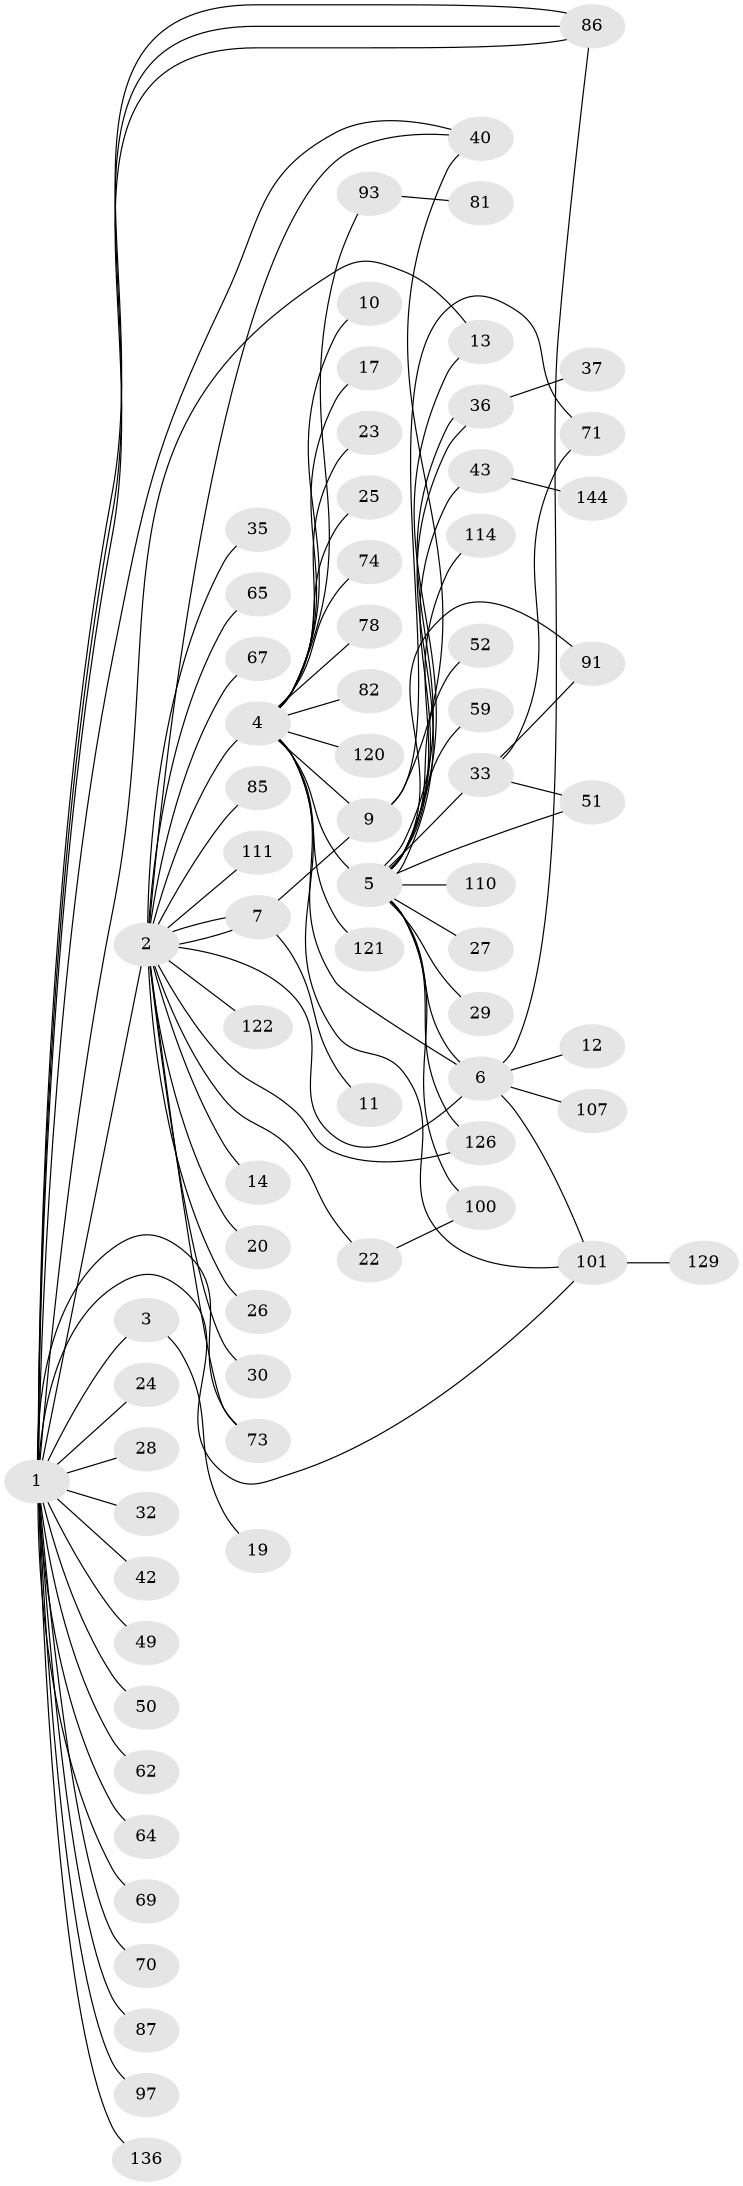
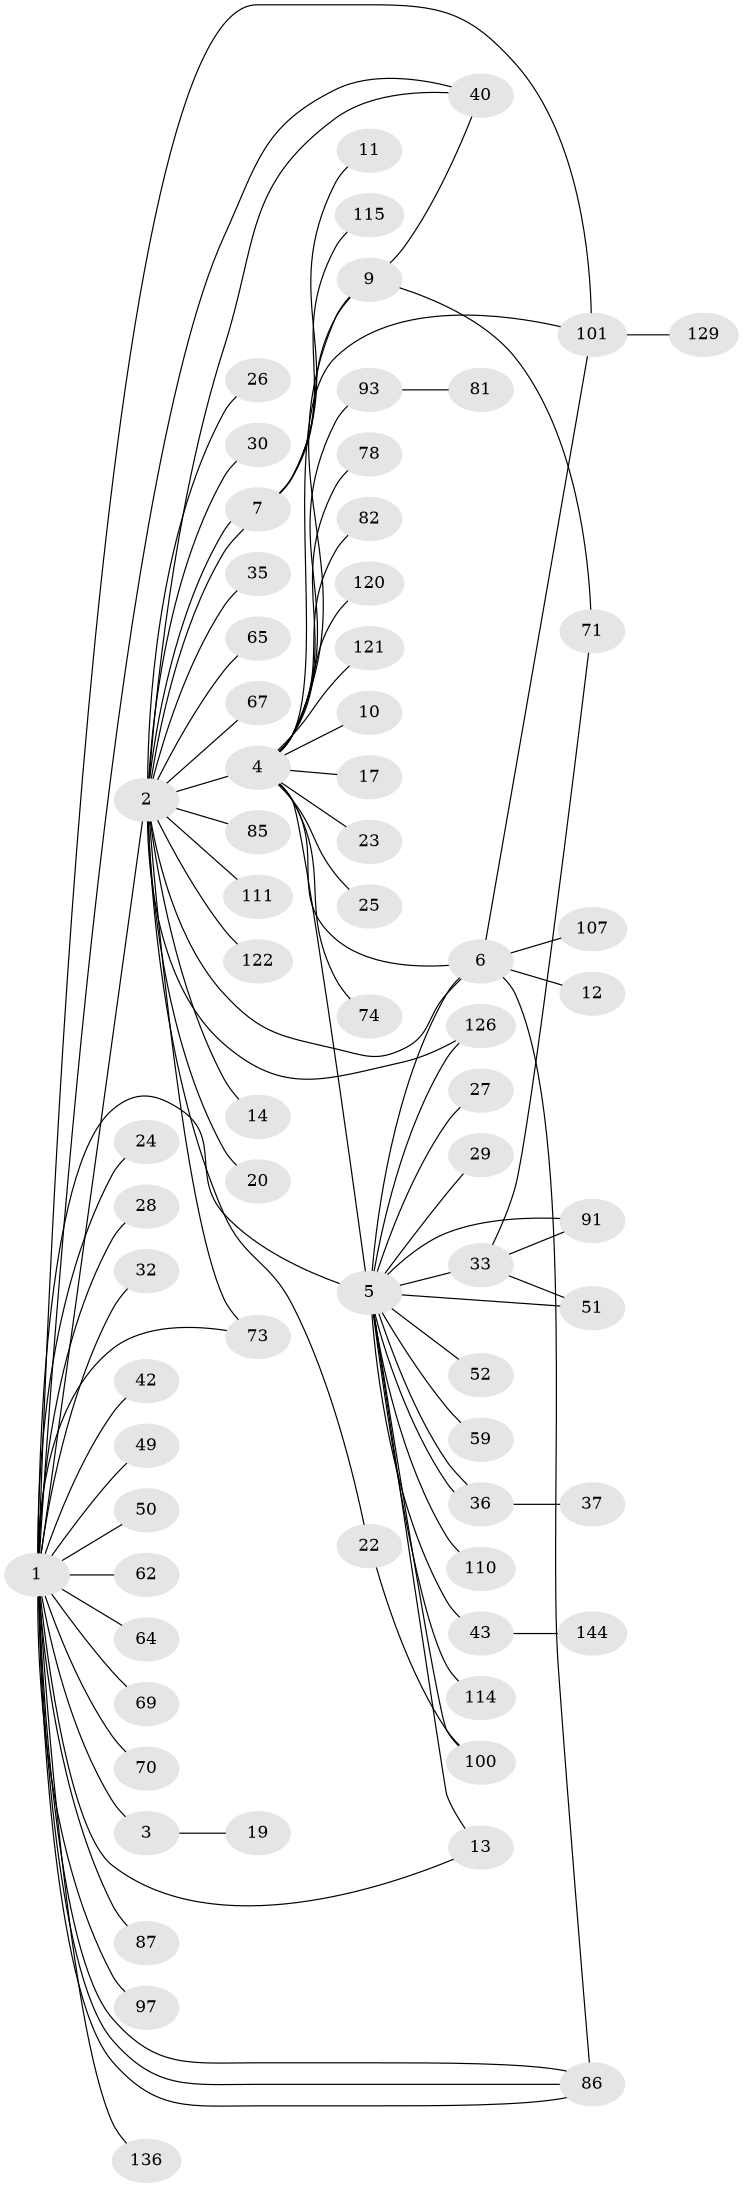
node "115": added
edge "5" -- "1": added
